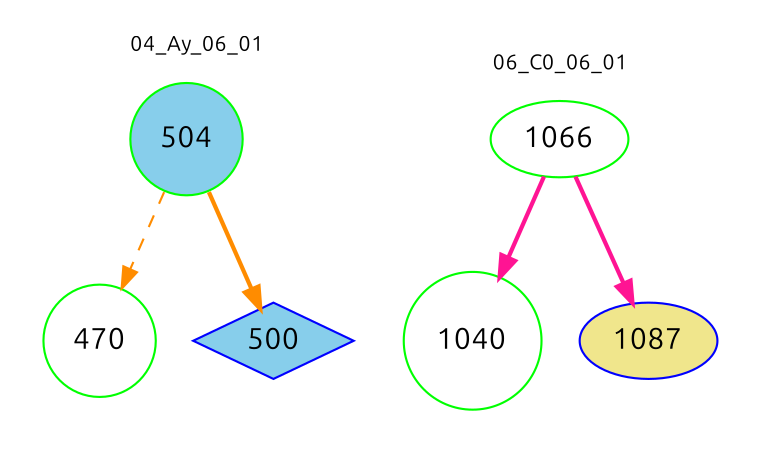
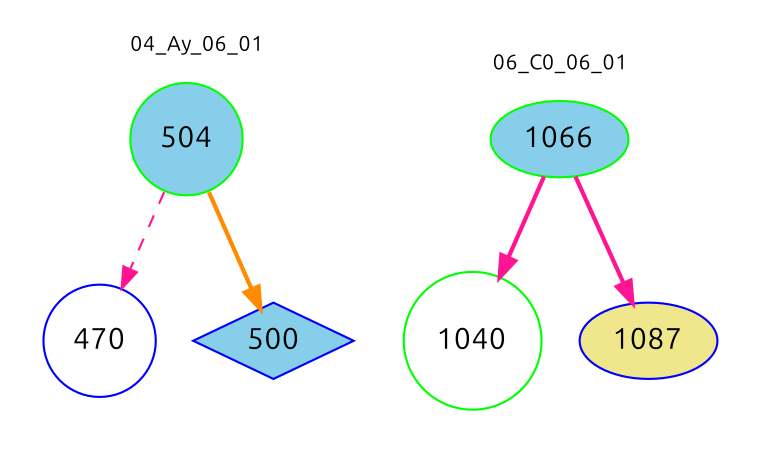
node "1066": fillcolor white -> skyblue
edge "504" -> "470": color darkorange -> deeppink
node "470": color green -> blue
